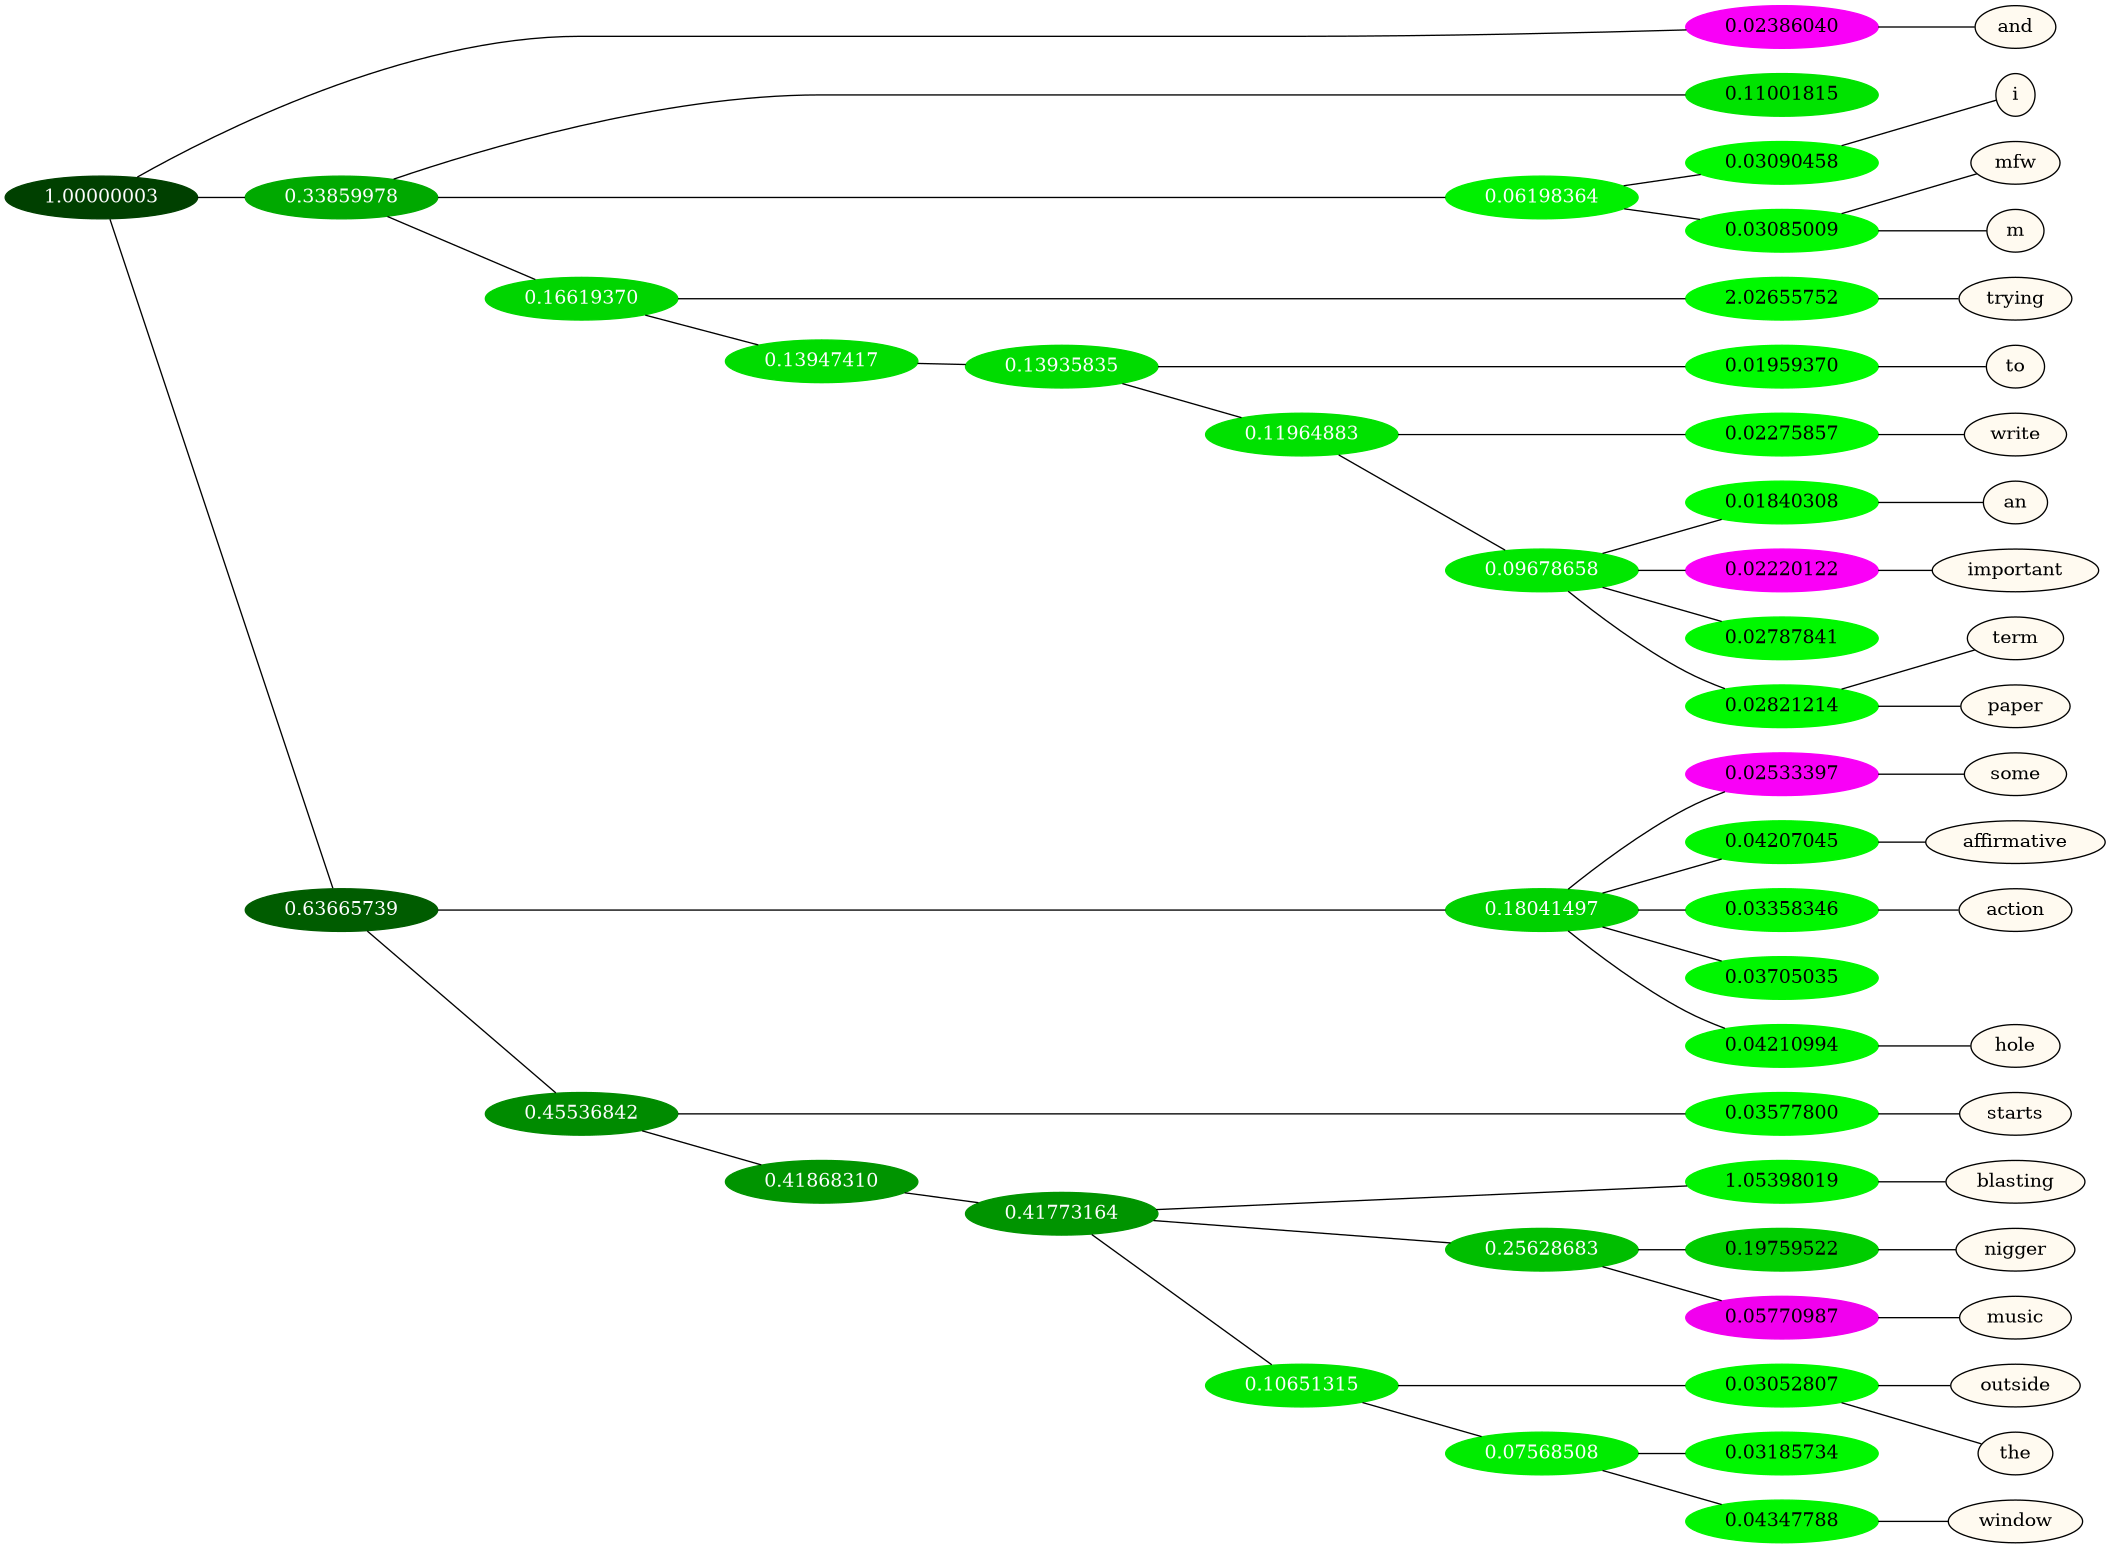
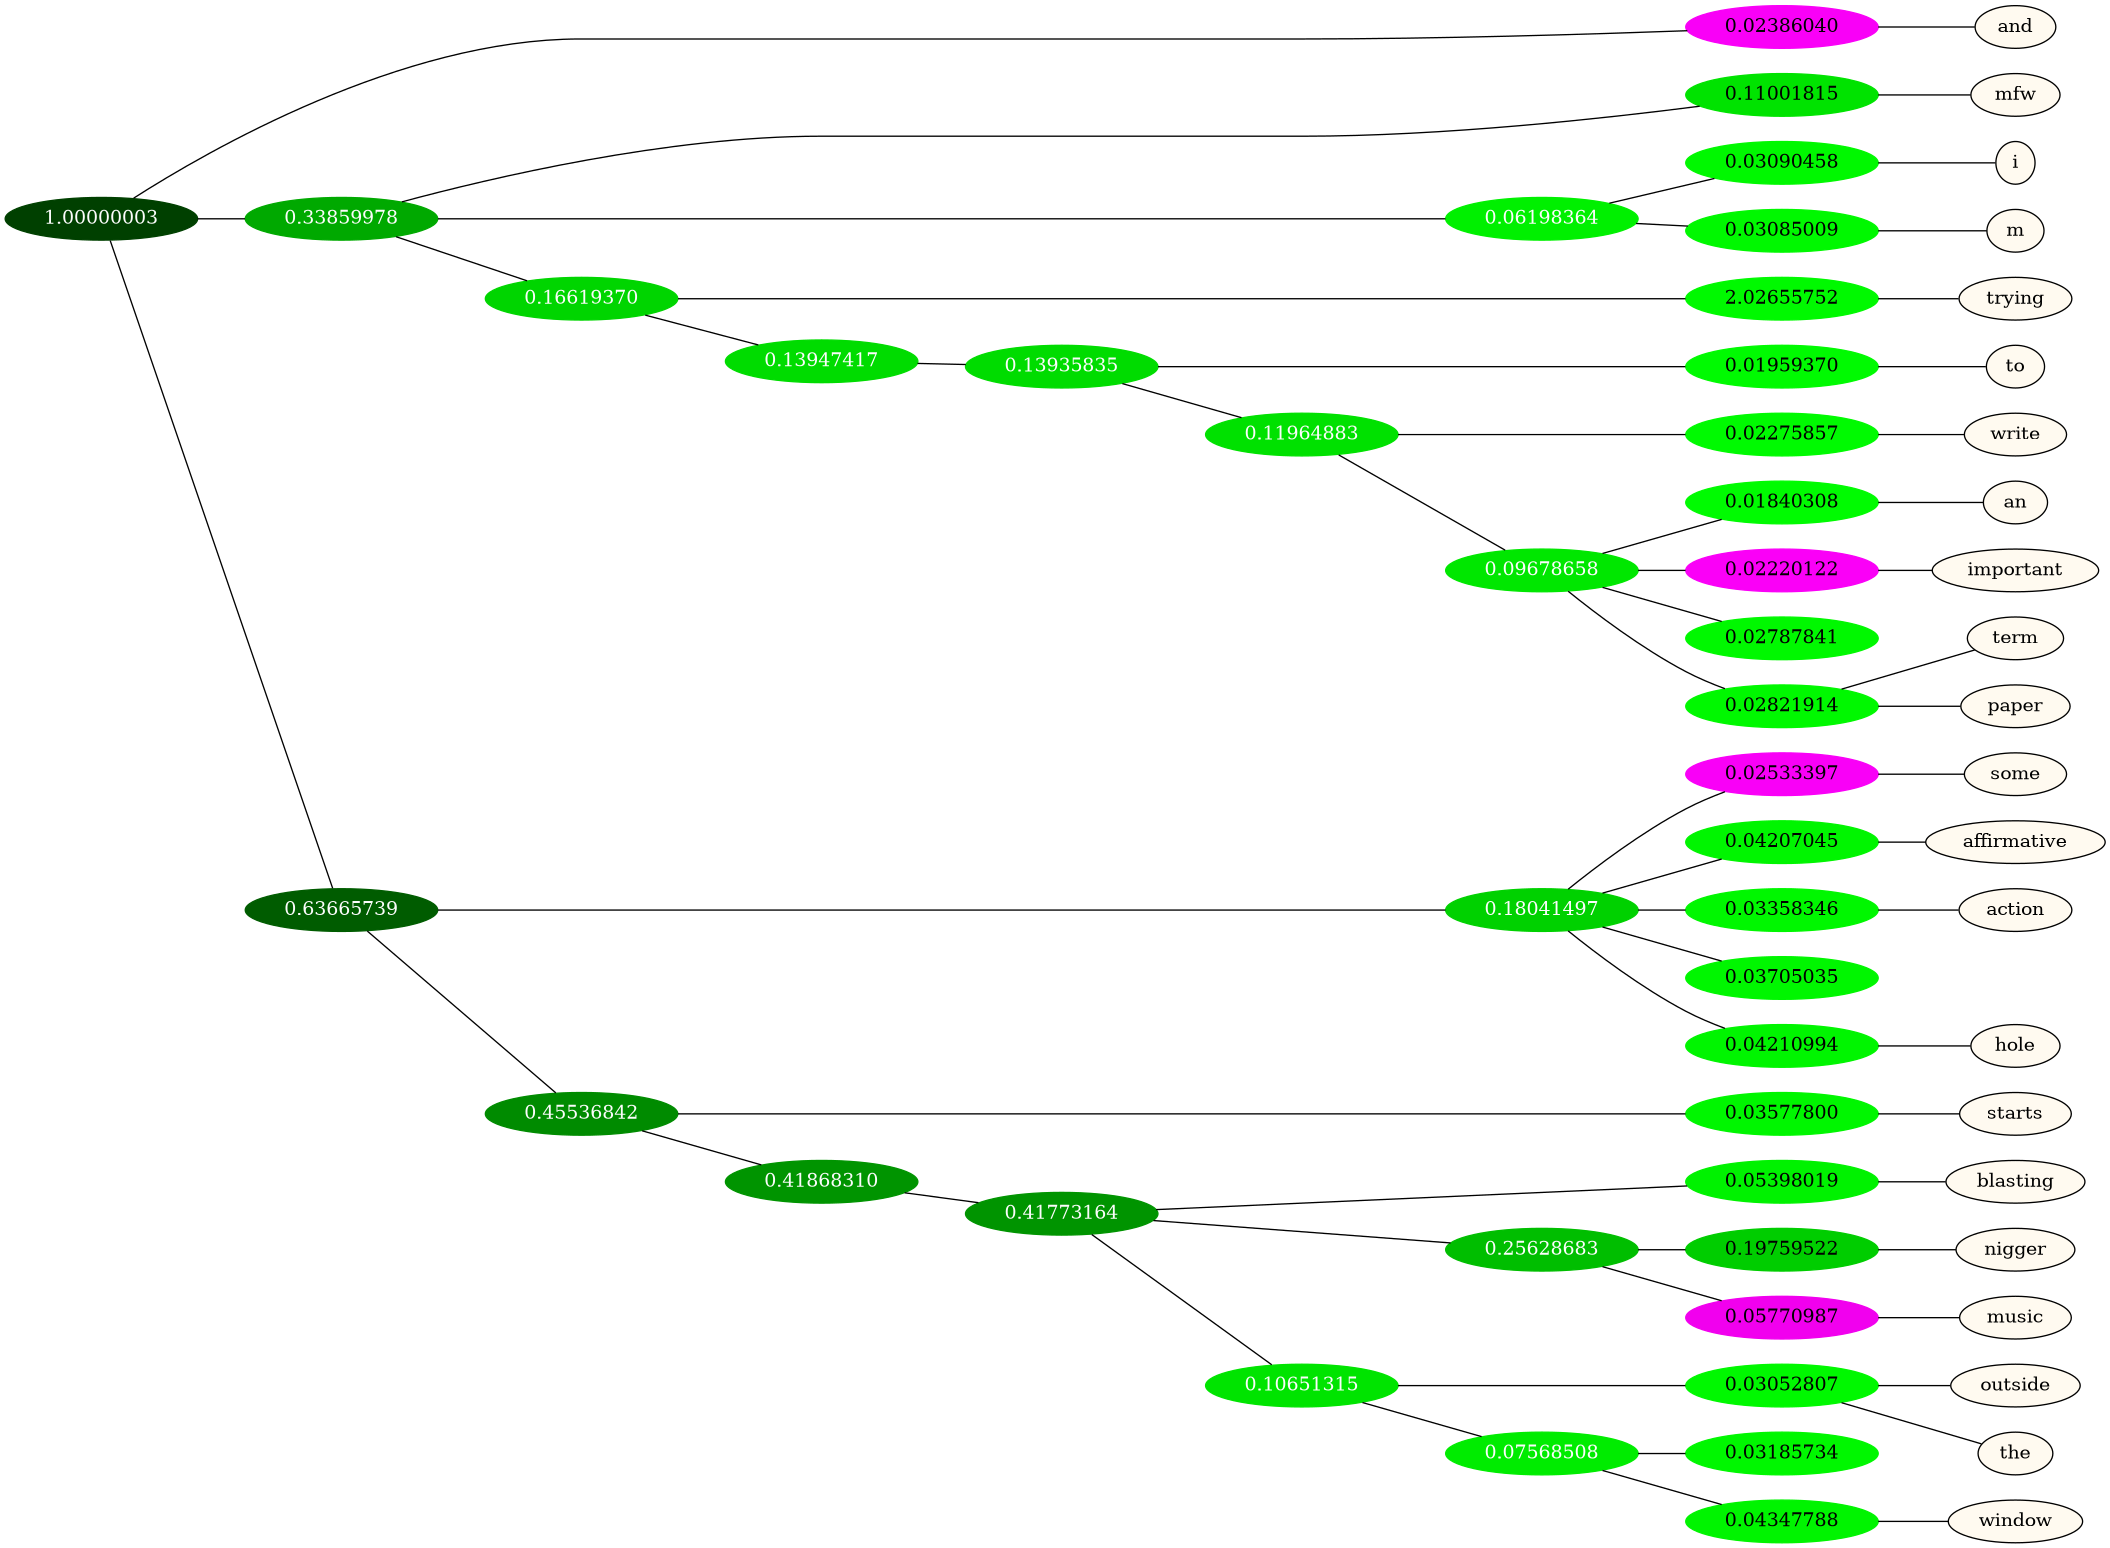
edge "mfw" -- "0.03085009": now "mfw" -- "0.11001815"
node "0.02821214": label "0.02821214" -> "0.02821914"
node "1.05398019": label "1.05398019" -> "0.05398019"
